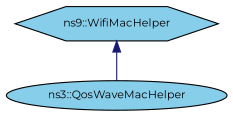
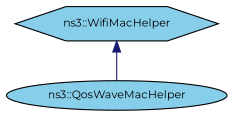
node "ns9::WifiMacHelper": label "ns9::WifiMacHelper" -> "ns3::WifiMacHelper"
